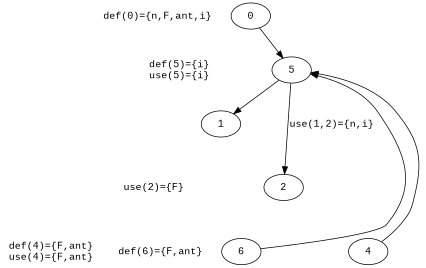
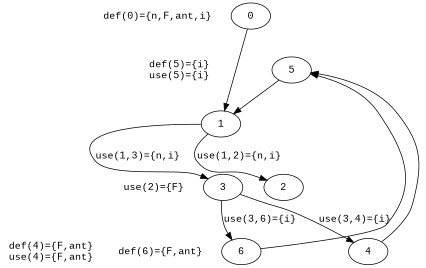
edge "0" -> "5": now "0" -> "1"
edge "5" -> "2": now "1" -> "2"
node "3": added
